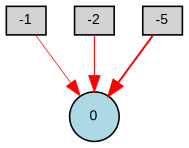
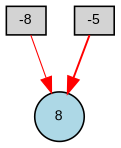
node "-1": removed
node "-2": label "-2" -> "-8"
node "0": label "0" -> "8"
